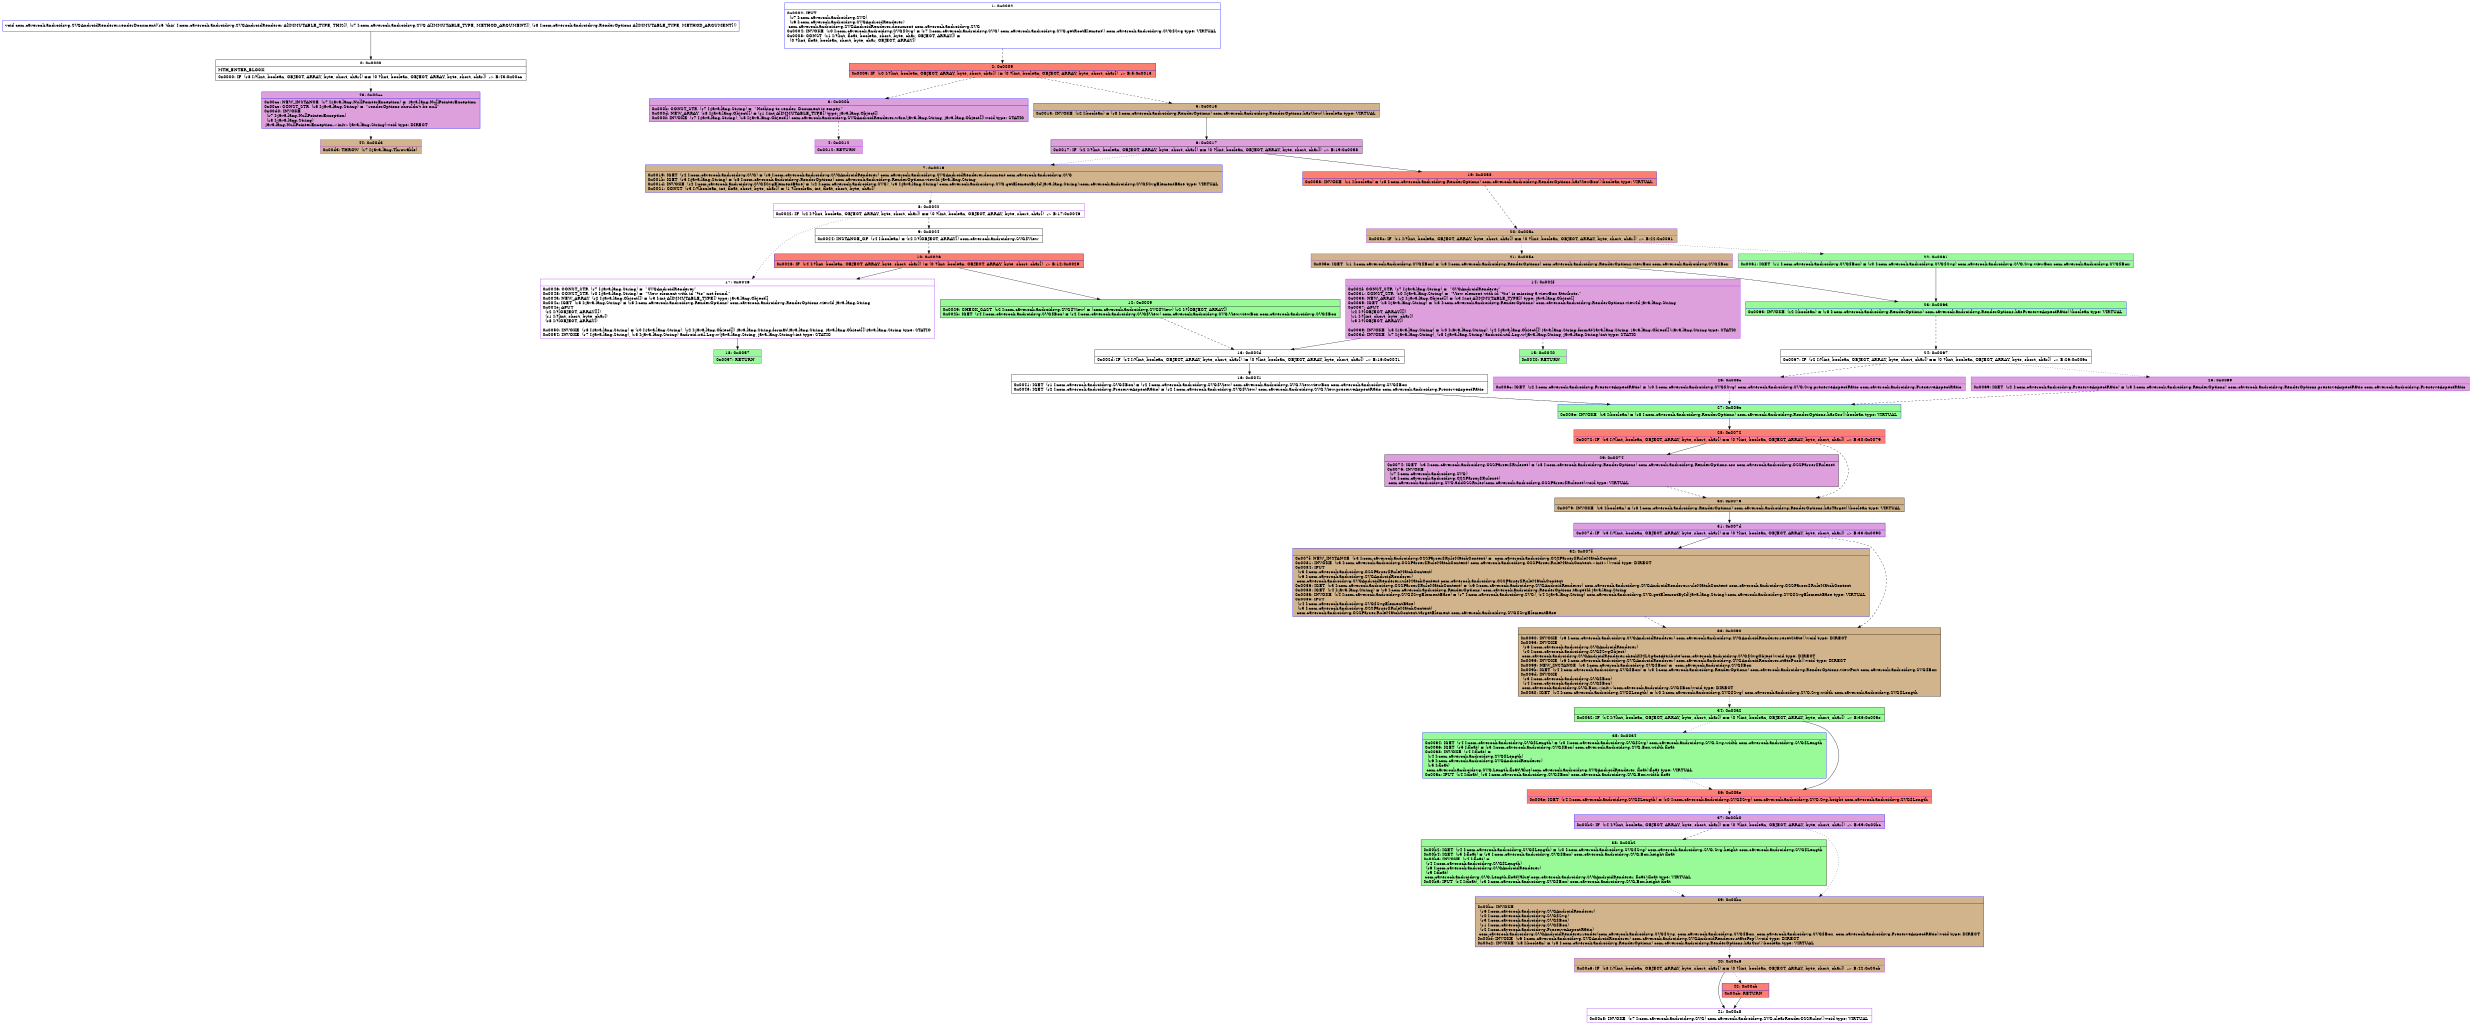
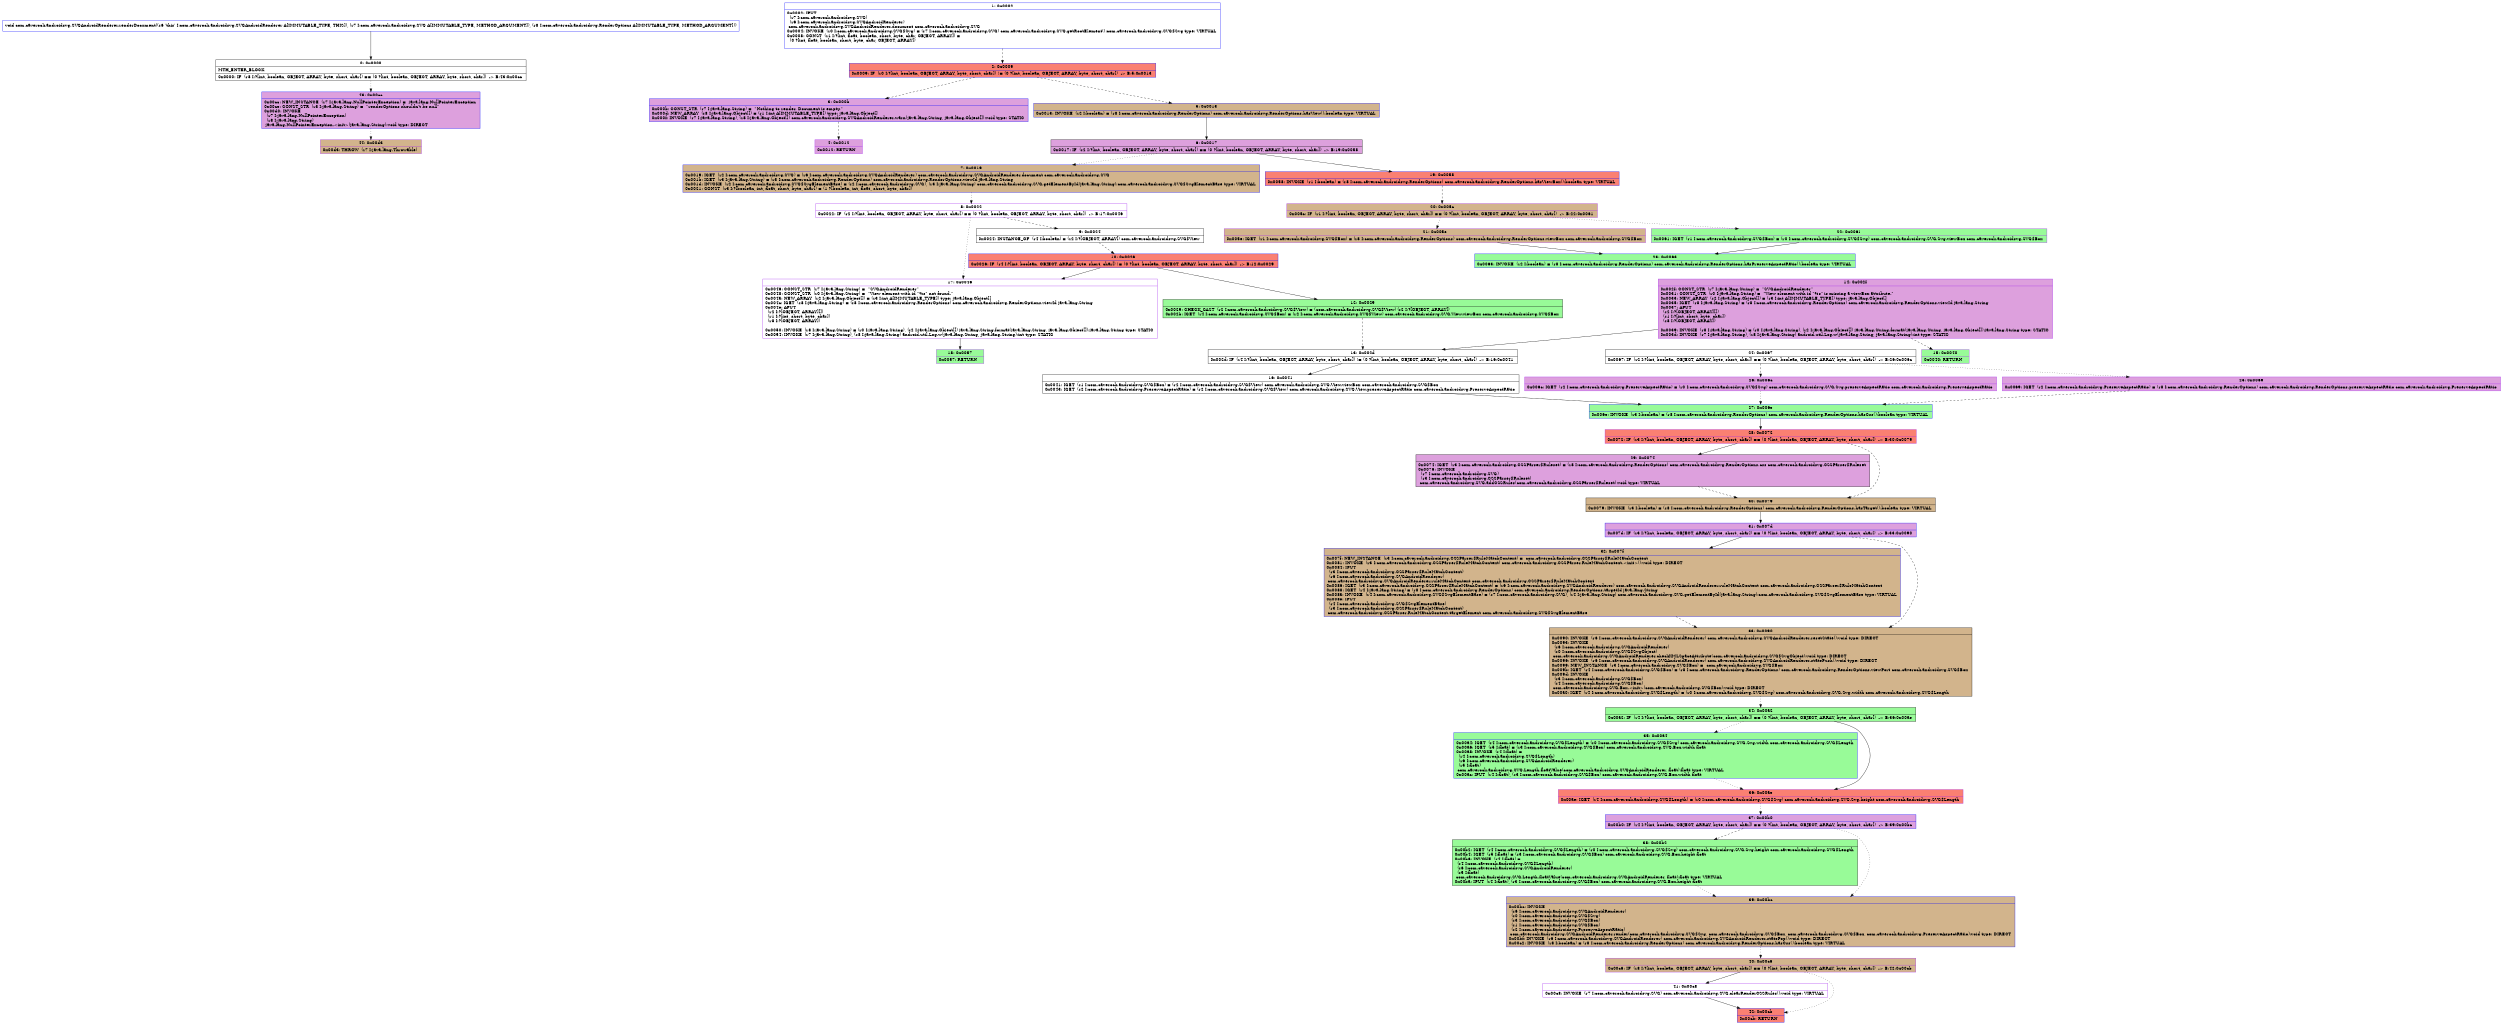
edge "23: 0x0063" -> "24: 0x0067": removed
edge "42: 0x00cb" -> "41: 0x00c8": reversed
